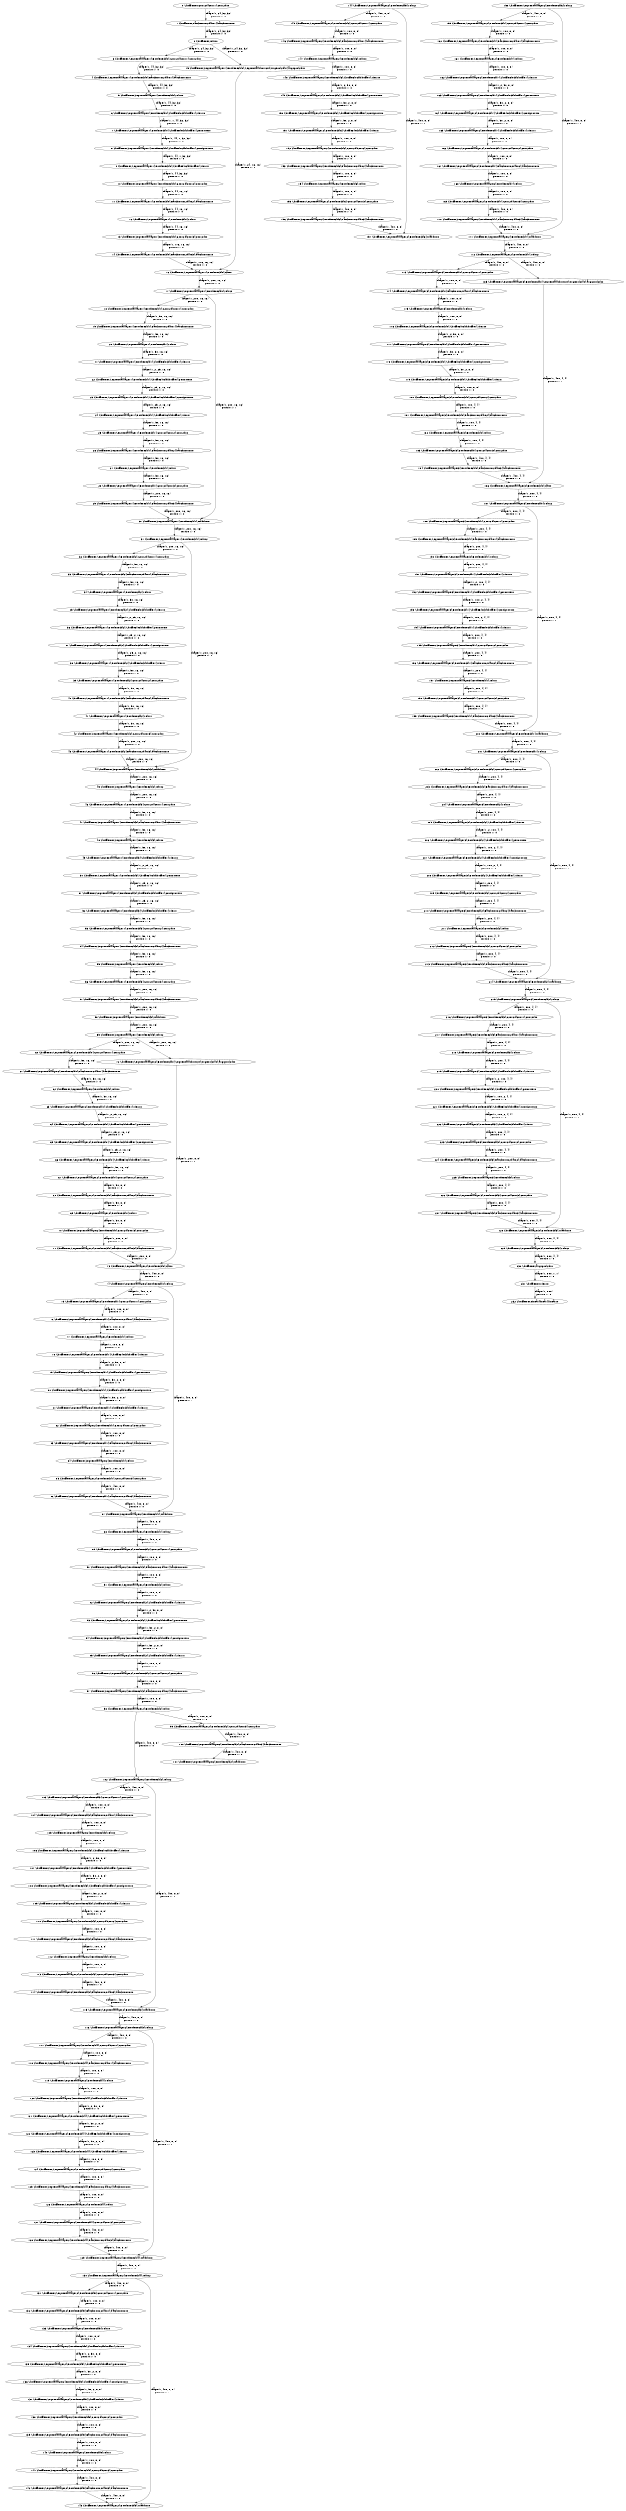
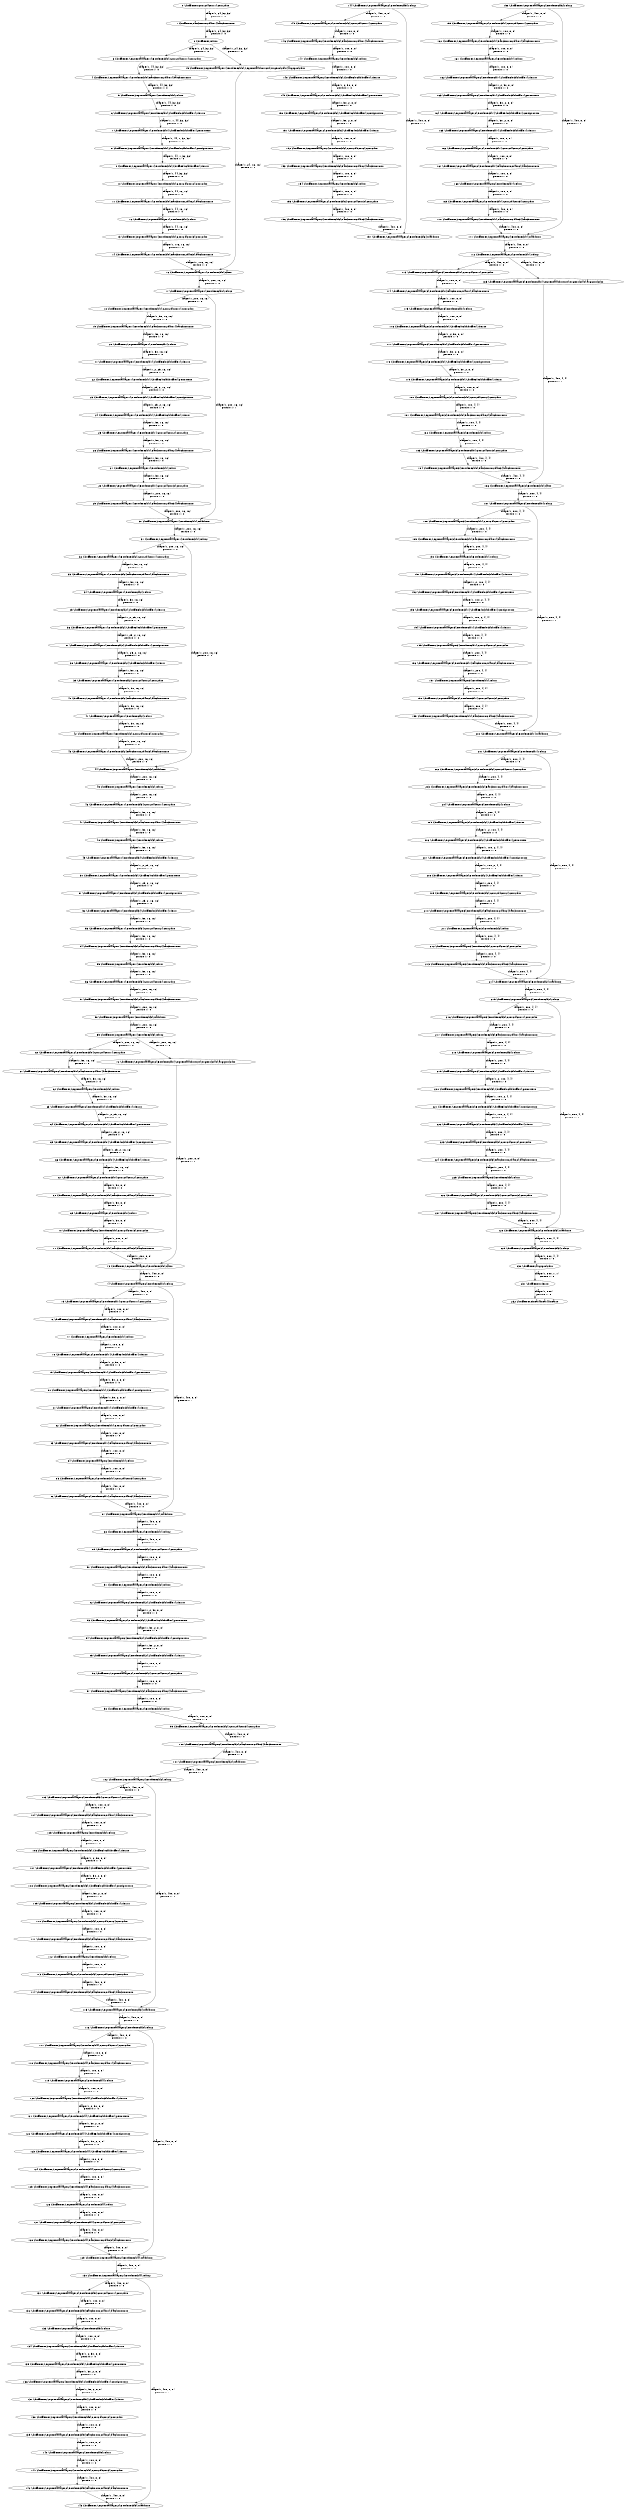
edge "200 ShuffleNet/Sequential[layer3]/Bottleneck[1]/__add___0" -> "201 ShuffleNet/Sequential[layer3]/Bottleneck[1]/relu_2": removed, label "shape:(1, 800, 4, 4) ports:0 -> 0"
edge "98 ShuffleNet/Sequential[layer2]/Bottleneck[2]/relu_1" -> "102 ShuffleNet/Sequential[layer2]/Bottleneck[2]/relu_2": now "101 ShuffleNet/Sequential[layer2]/Bottleneck[2]/__add___0" -> "102 ShuffleNet/Sequential[layer2]/Bottleneck[2]/relu_2"
